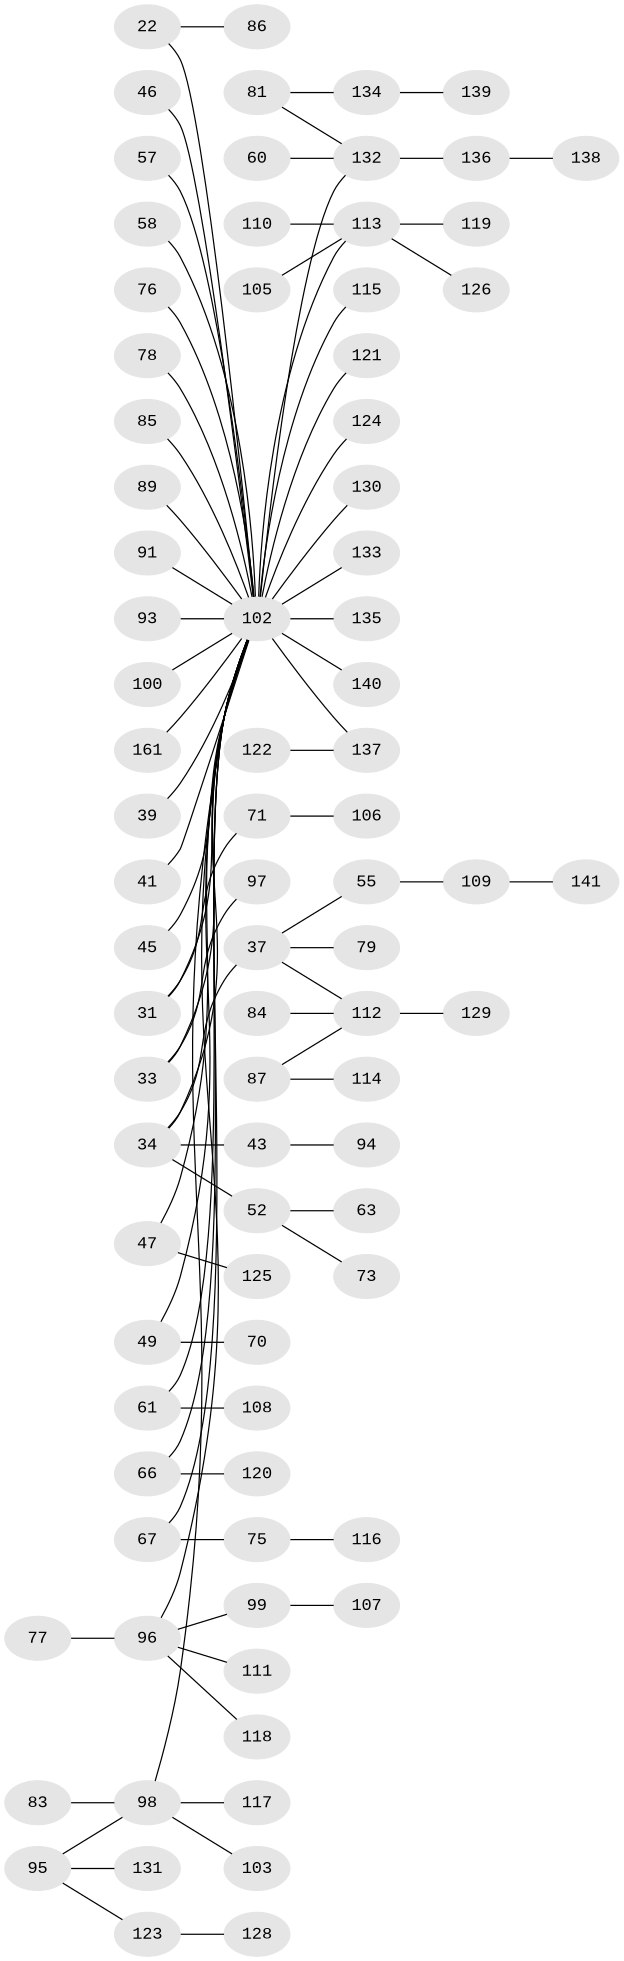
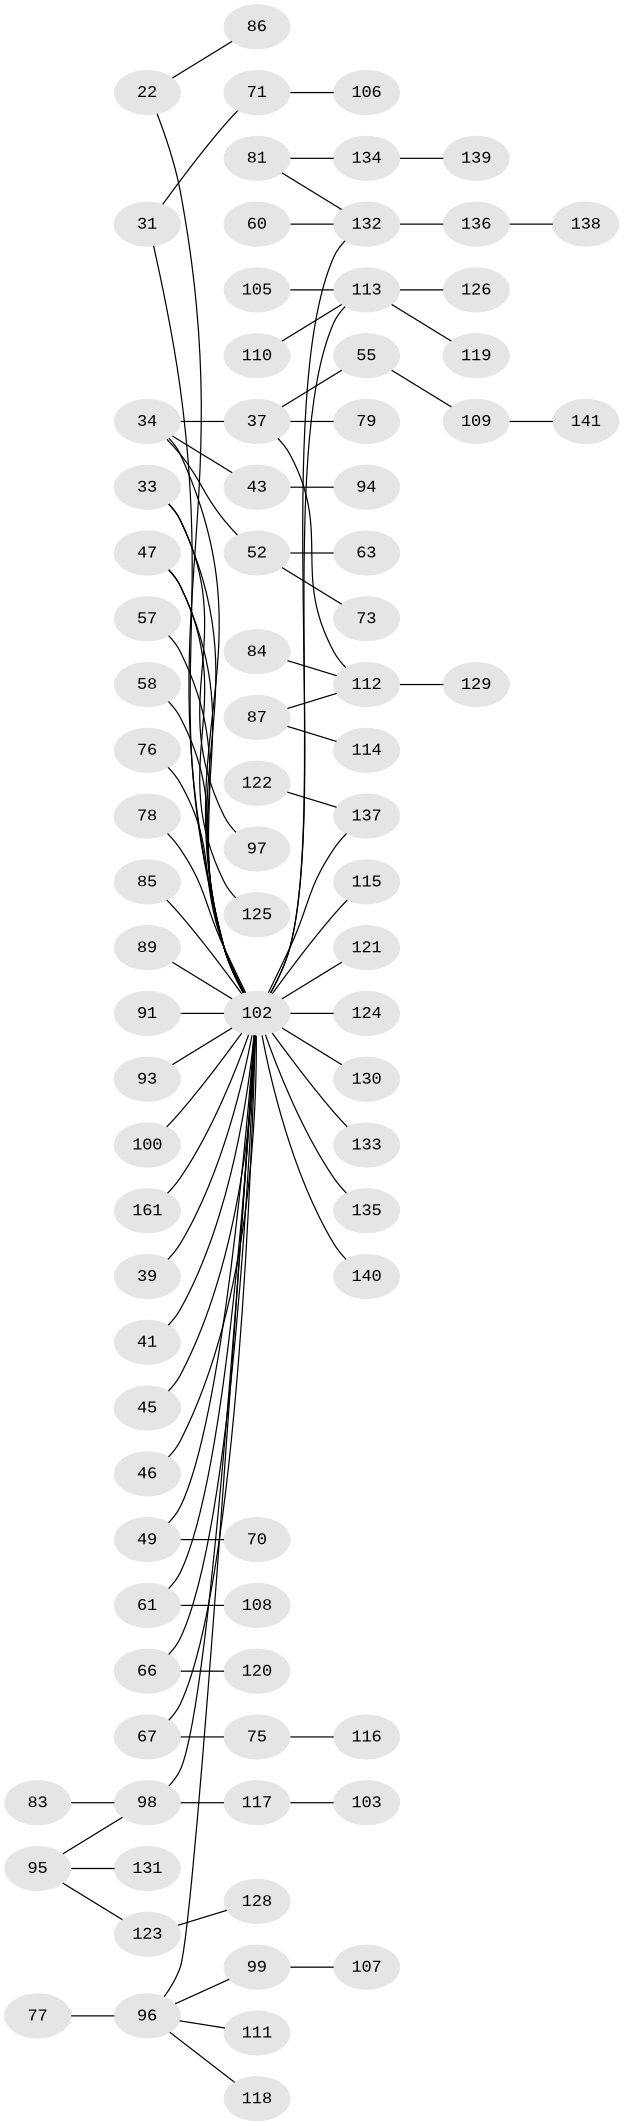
edge "98" -- "103": now "117" -- "103"
